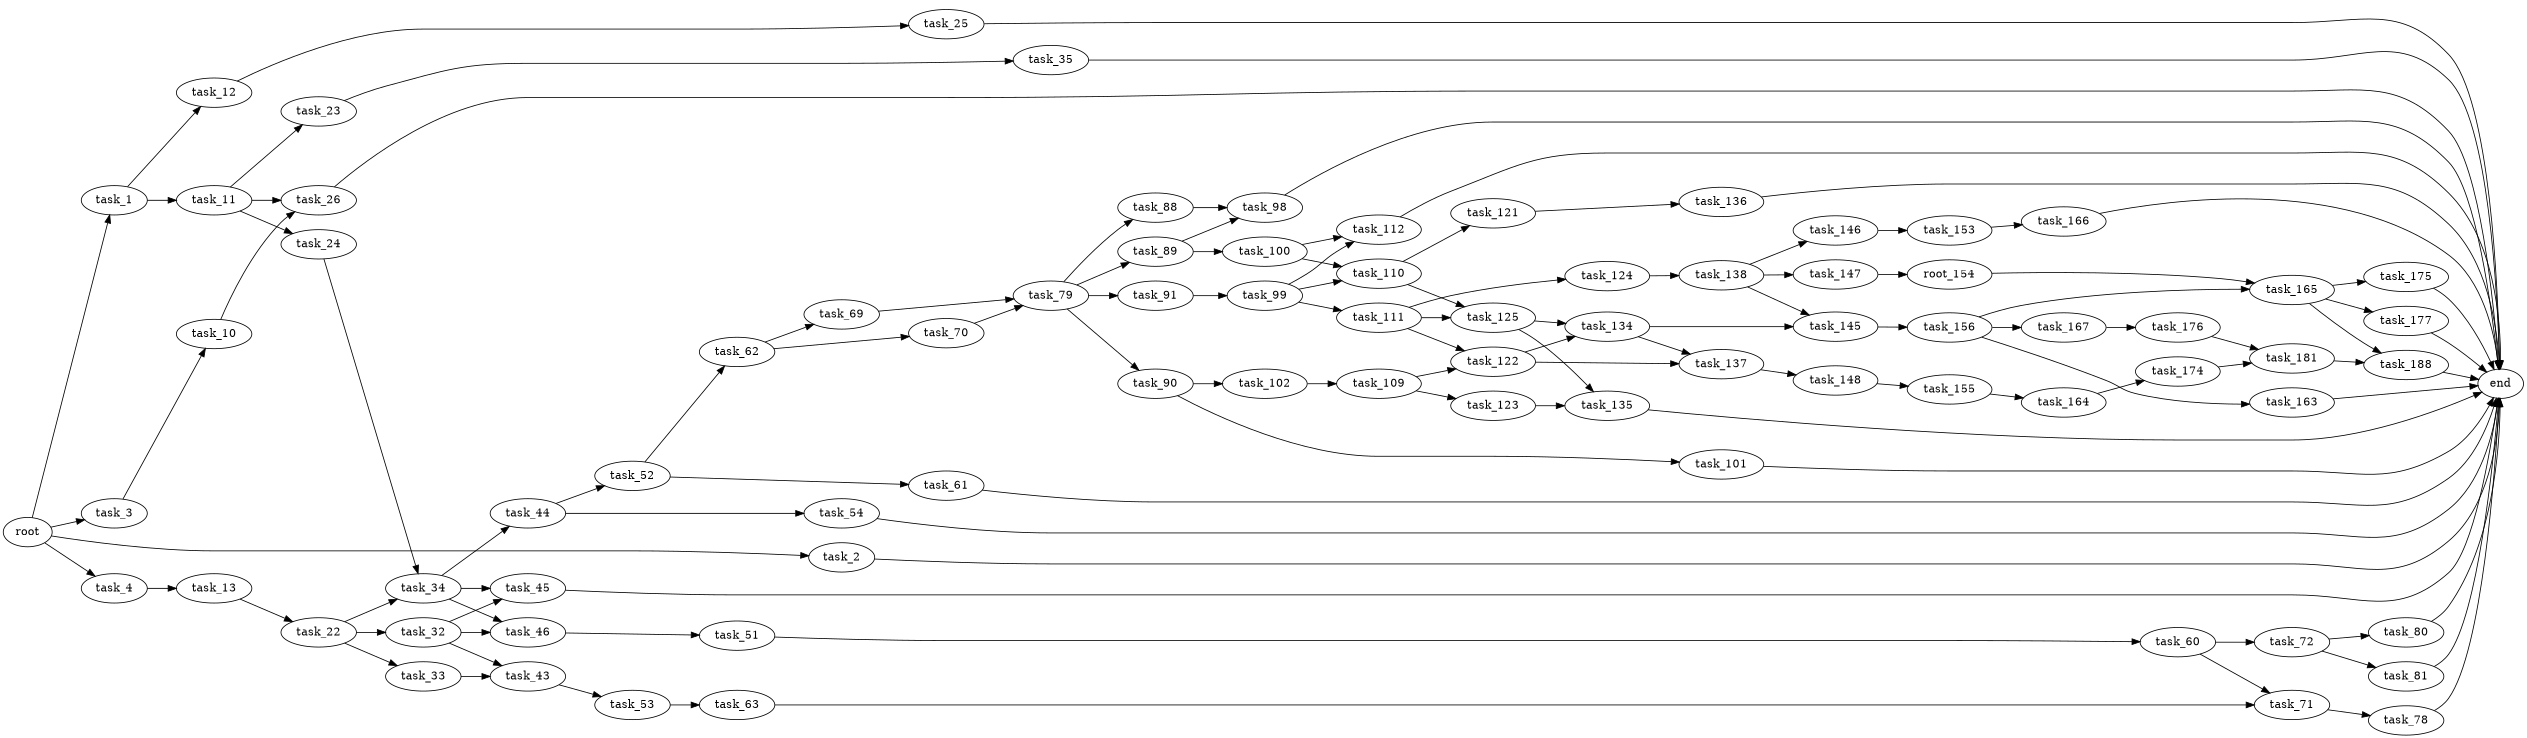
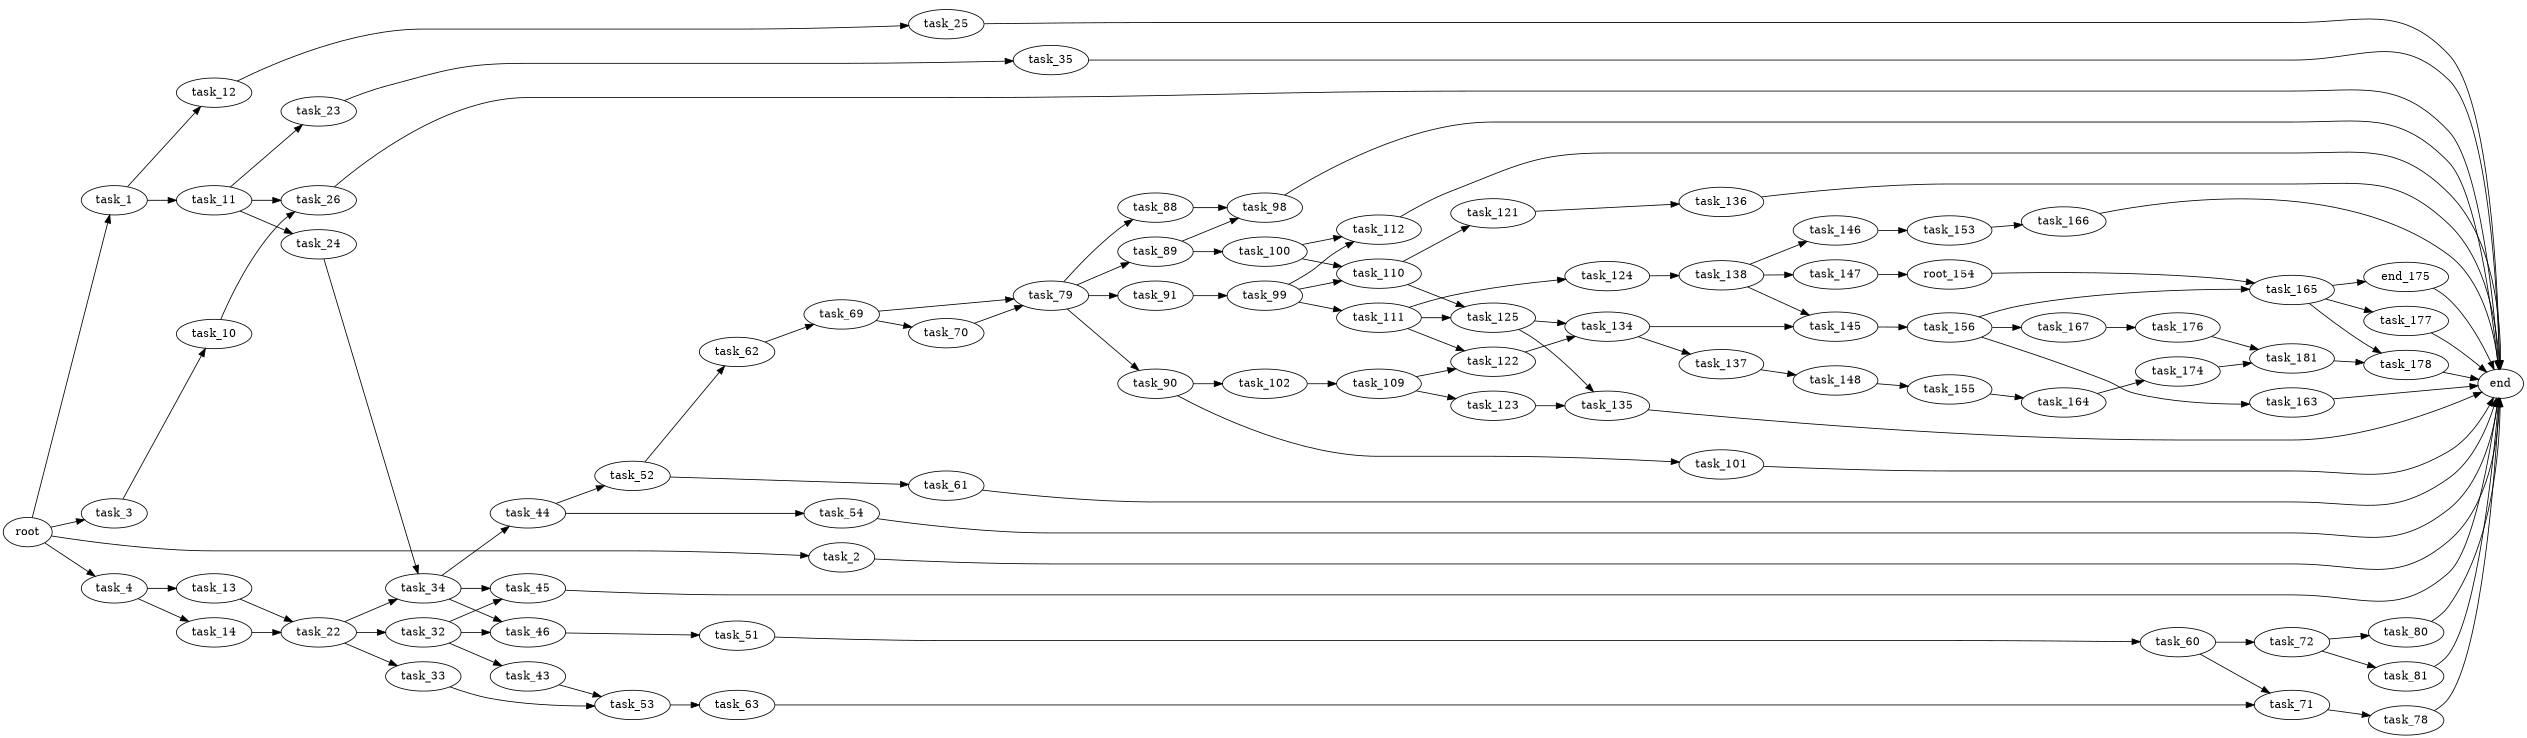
node "task_175": label "task_175" -> "end_175"
edge "task_62" -> "task_70": now "task_69" -> "task_70"
edge "task_122" -> "task_137": removed
node "task_188": label "task_188" -> "task_178"
node "task_14": added
edge "task_33" -> "task_43": now "task_33" -> "task_53"
